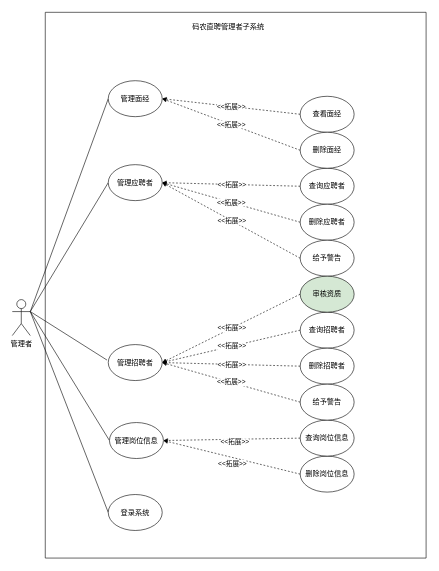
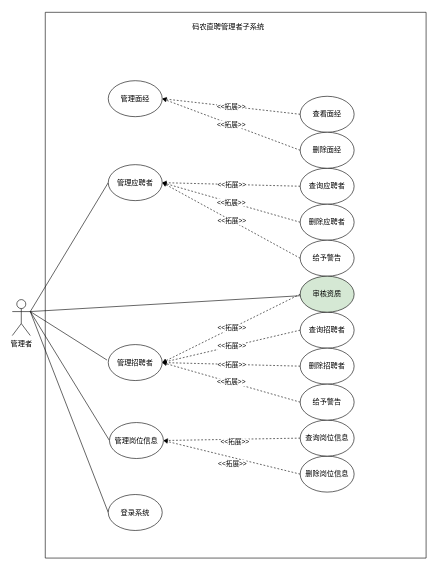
edge "管理面经" -- "管理者": now "审核资质" -- "管理者"
